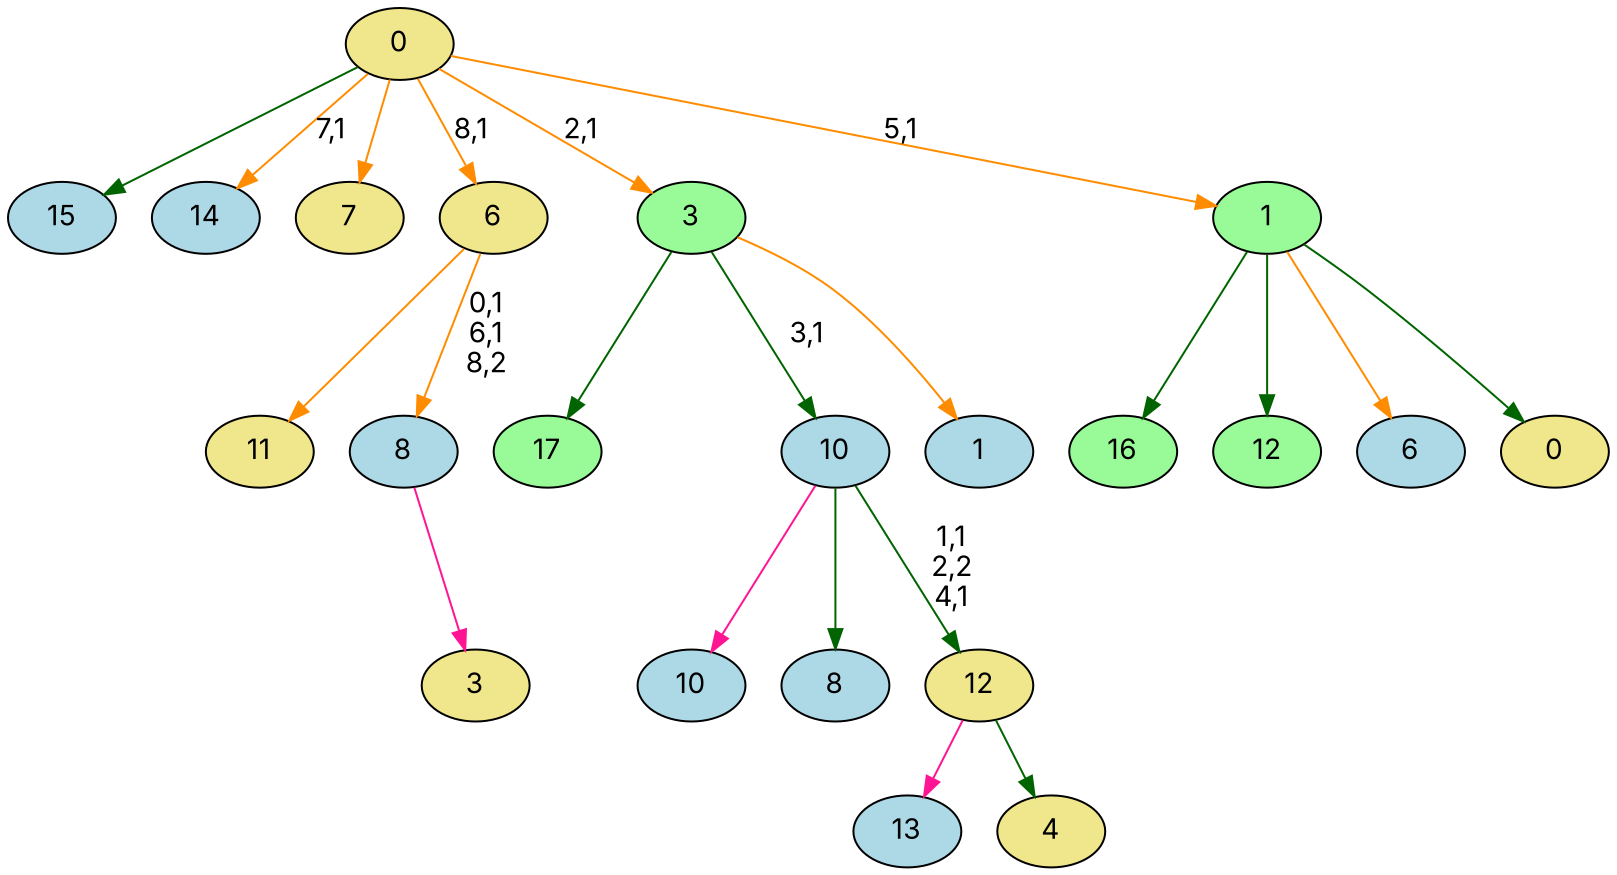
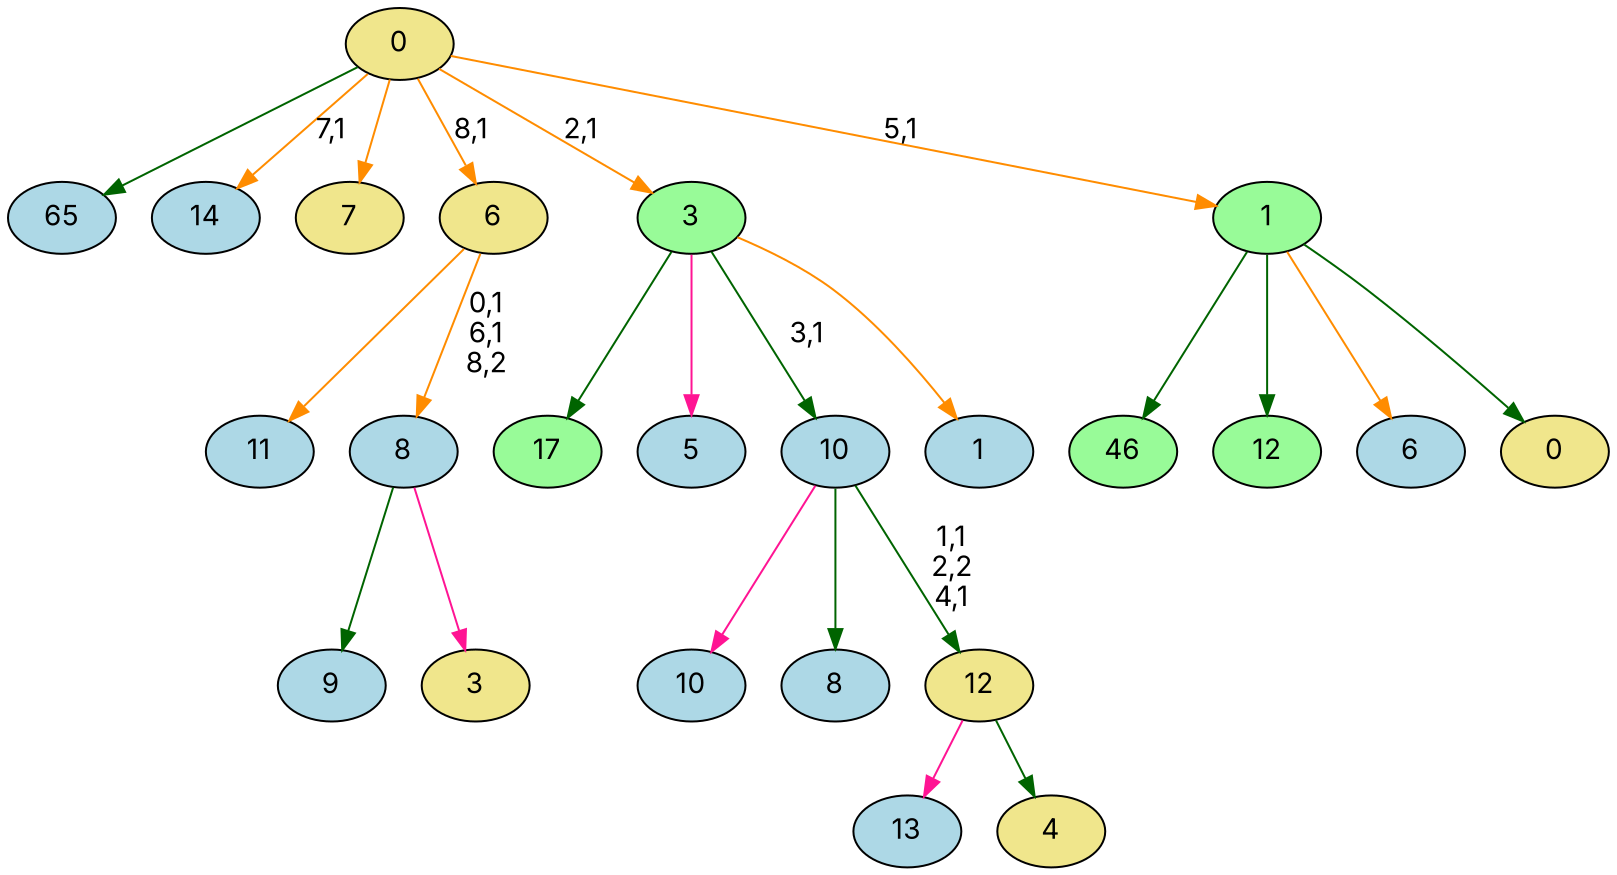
node "15": label "15" -> "65"
node "11": fillcolor khaki -> lightblue
node "5": added
node "16": label "16" -> "46"
node "9": added
